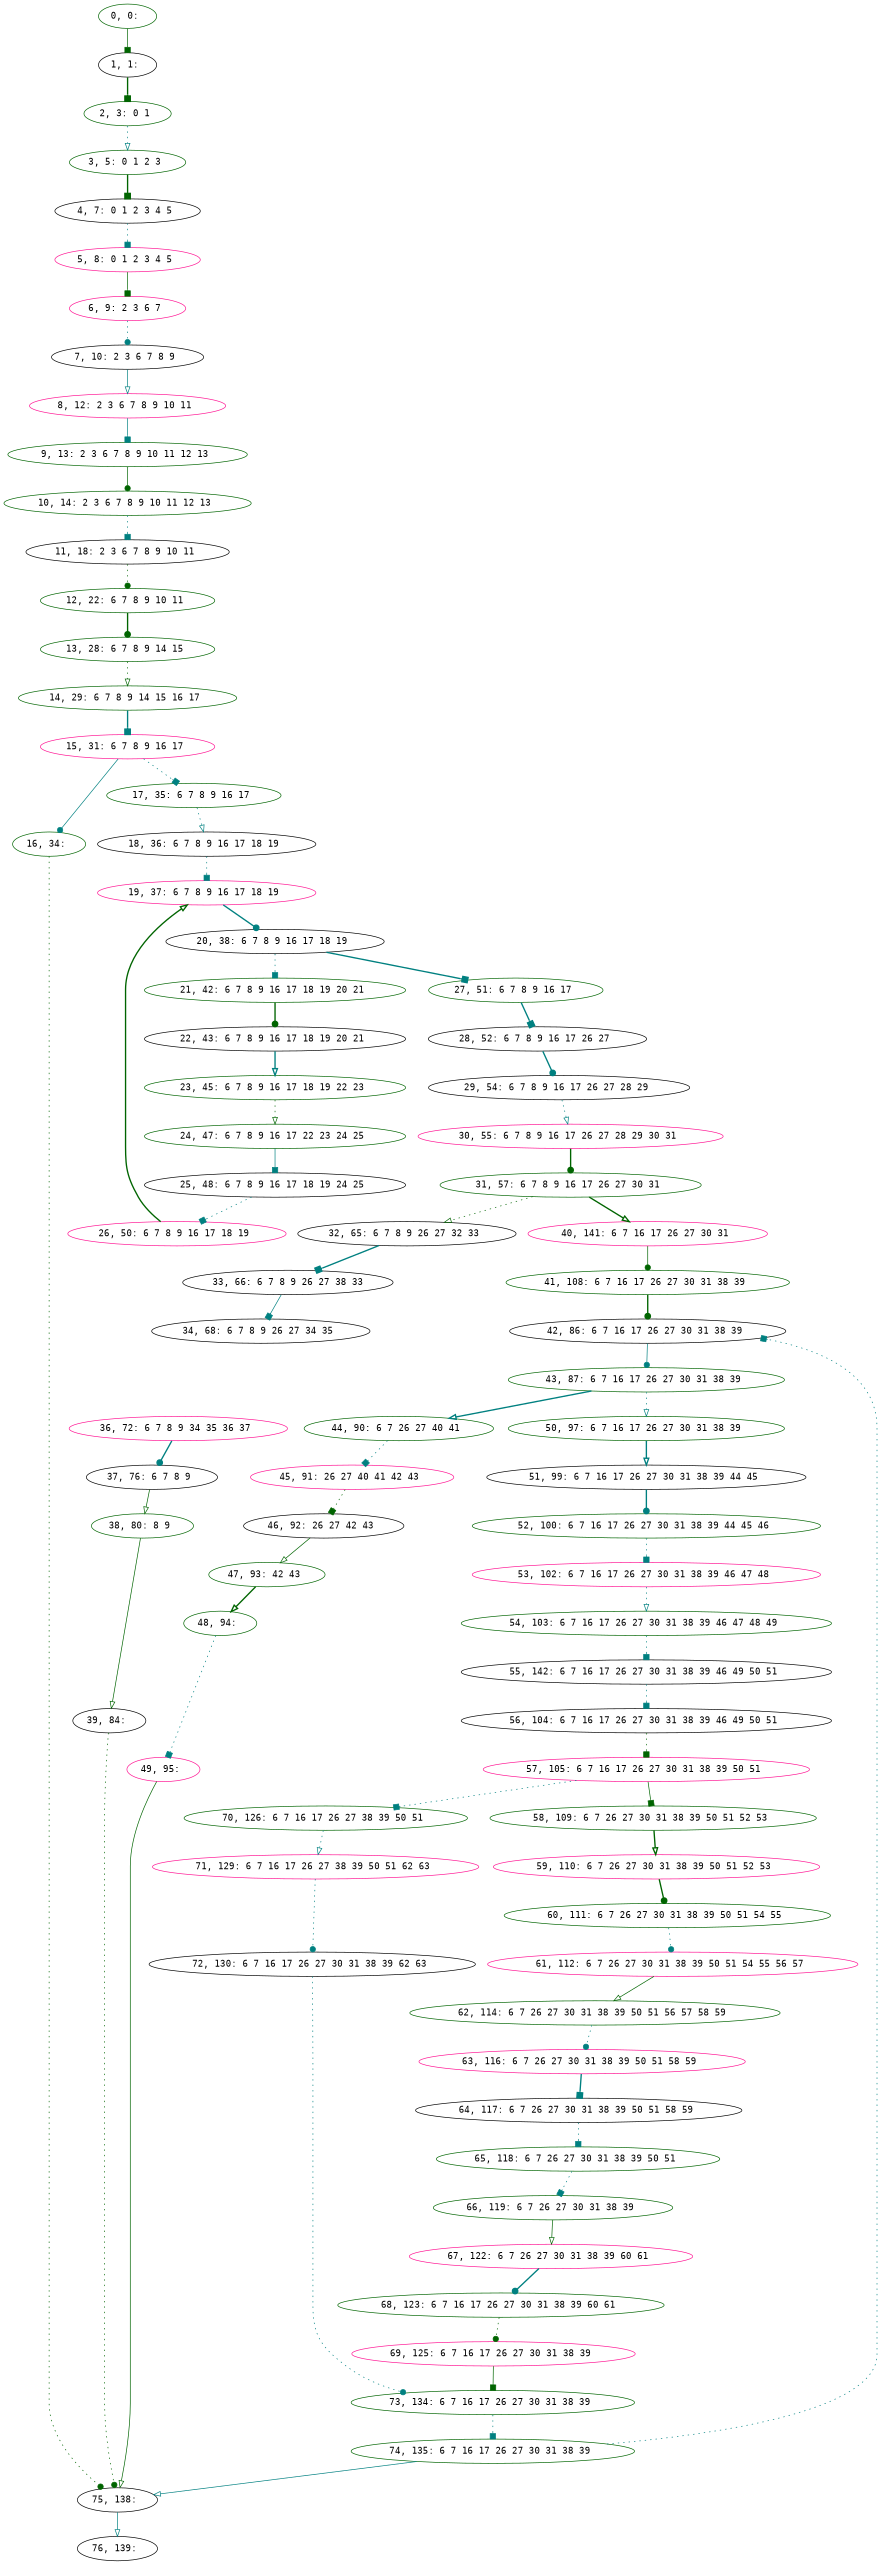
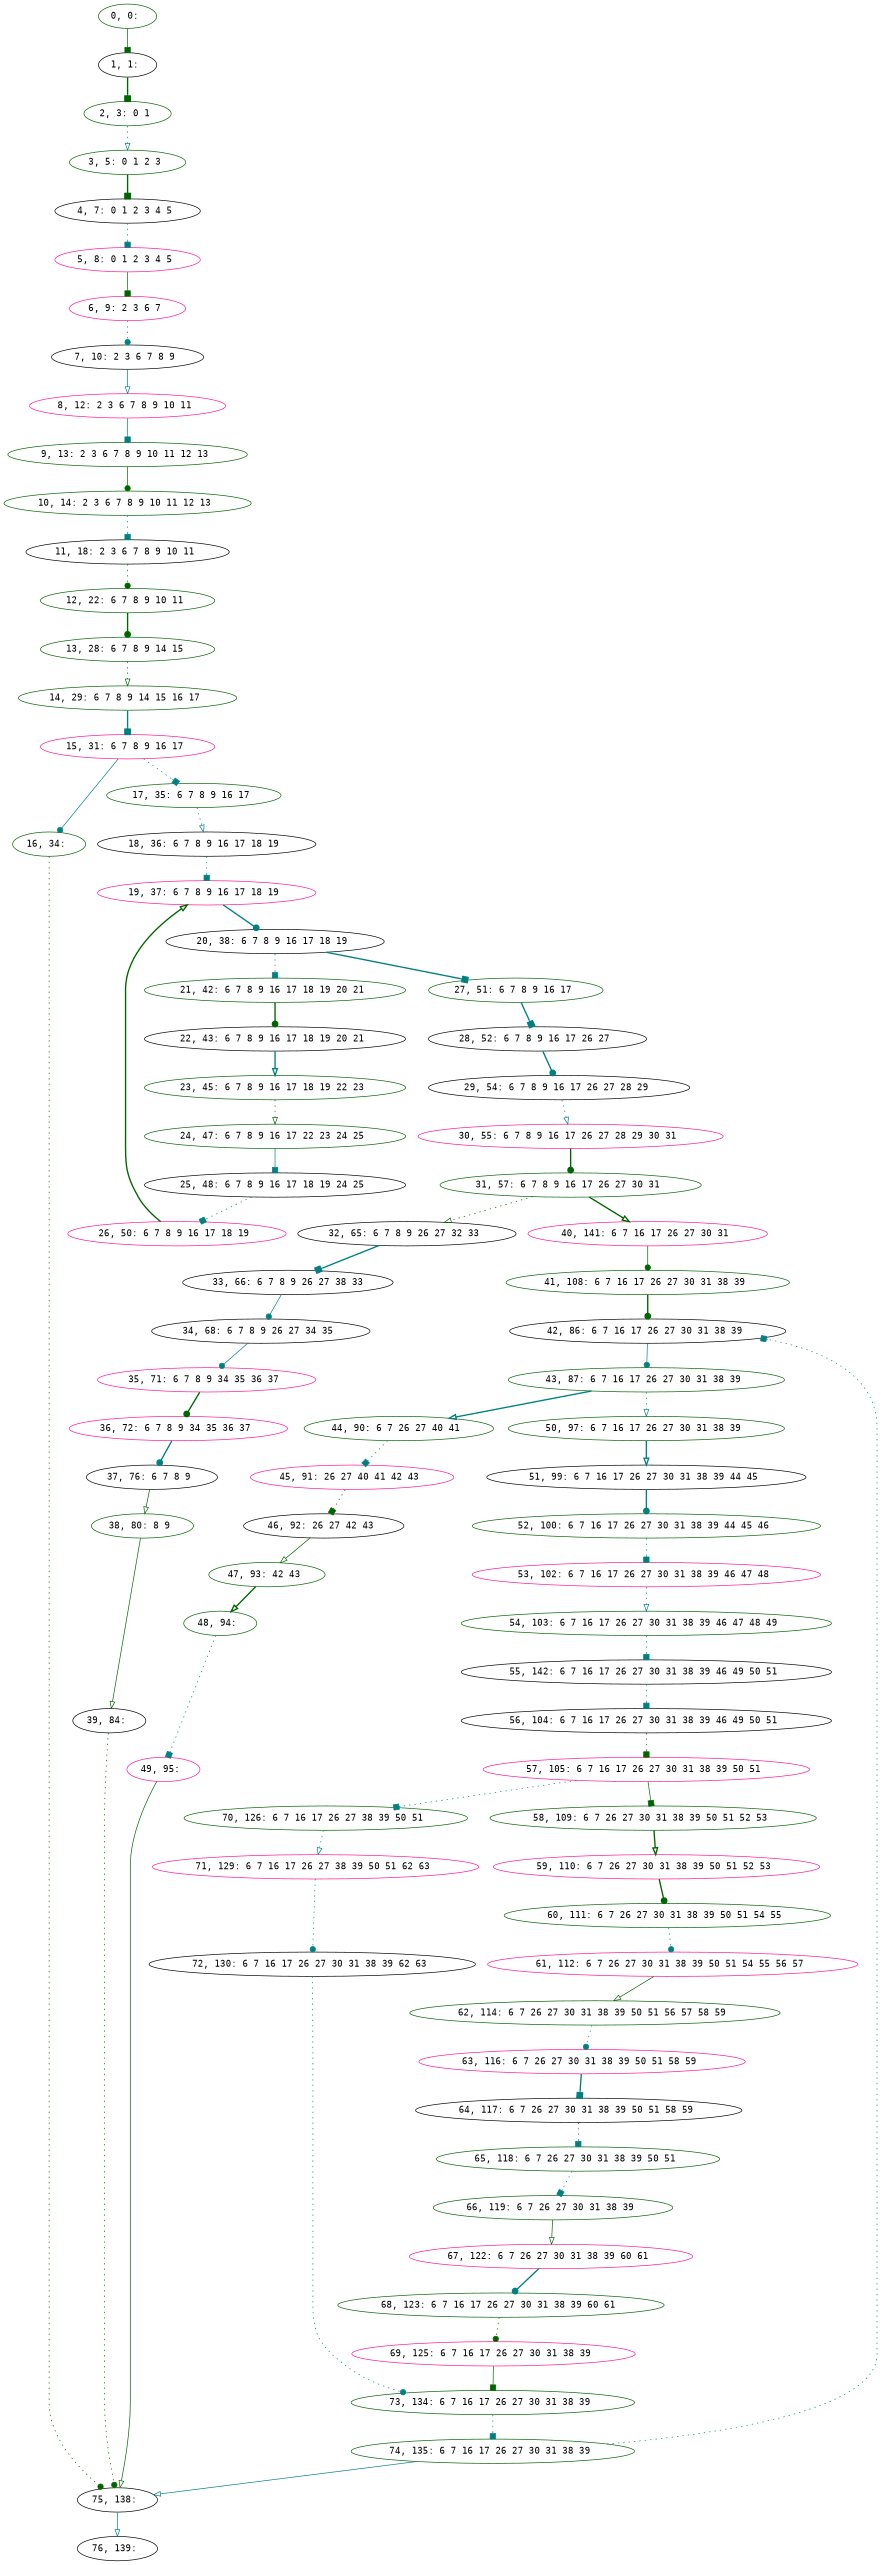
edge "33, 66: 6 7 8 9 26 27 38 33" -> "34, 68: 6 7 8 9 26 27 34 35": arrowhead box -> dot
node "35, 71: 6 7 8 9 34 35 36 37": added
